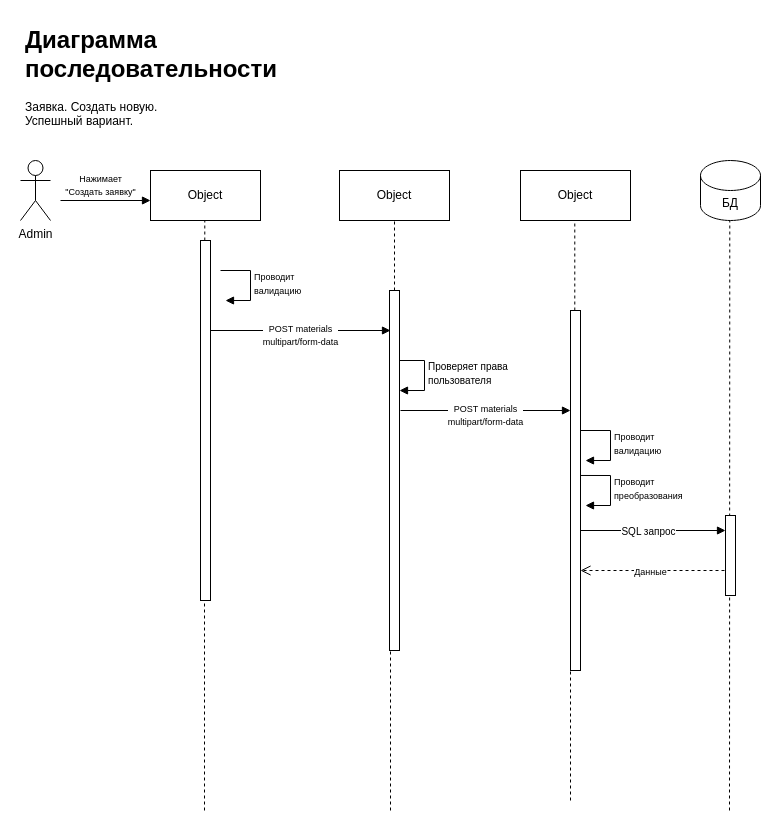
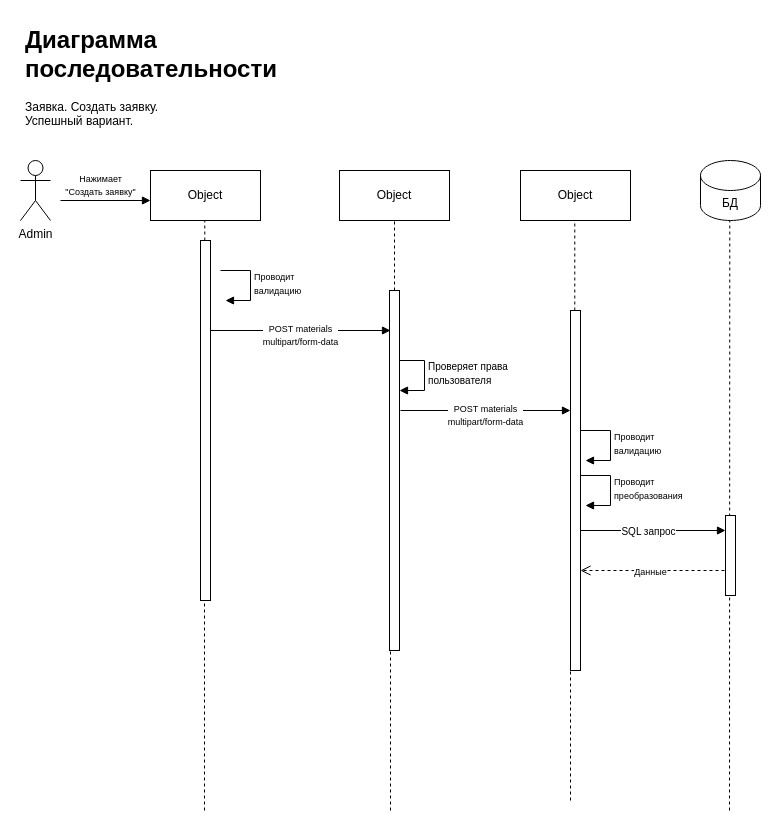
node "Диаграмма последовательностиЗаявка. Создать новую. Успешный вариант.": label "Диаграмма последовательностиЗаявка. Создать новую. Успешный вариант." -> "Диаграмма последовательностиЗаявка. Создать заявку. Успешный вариант."
